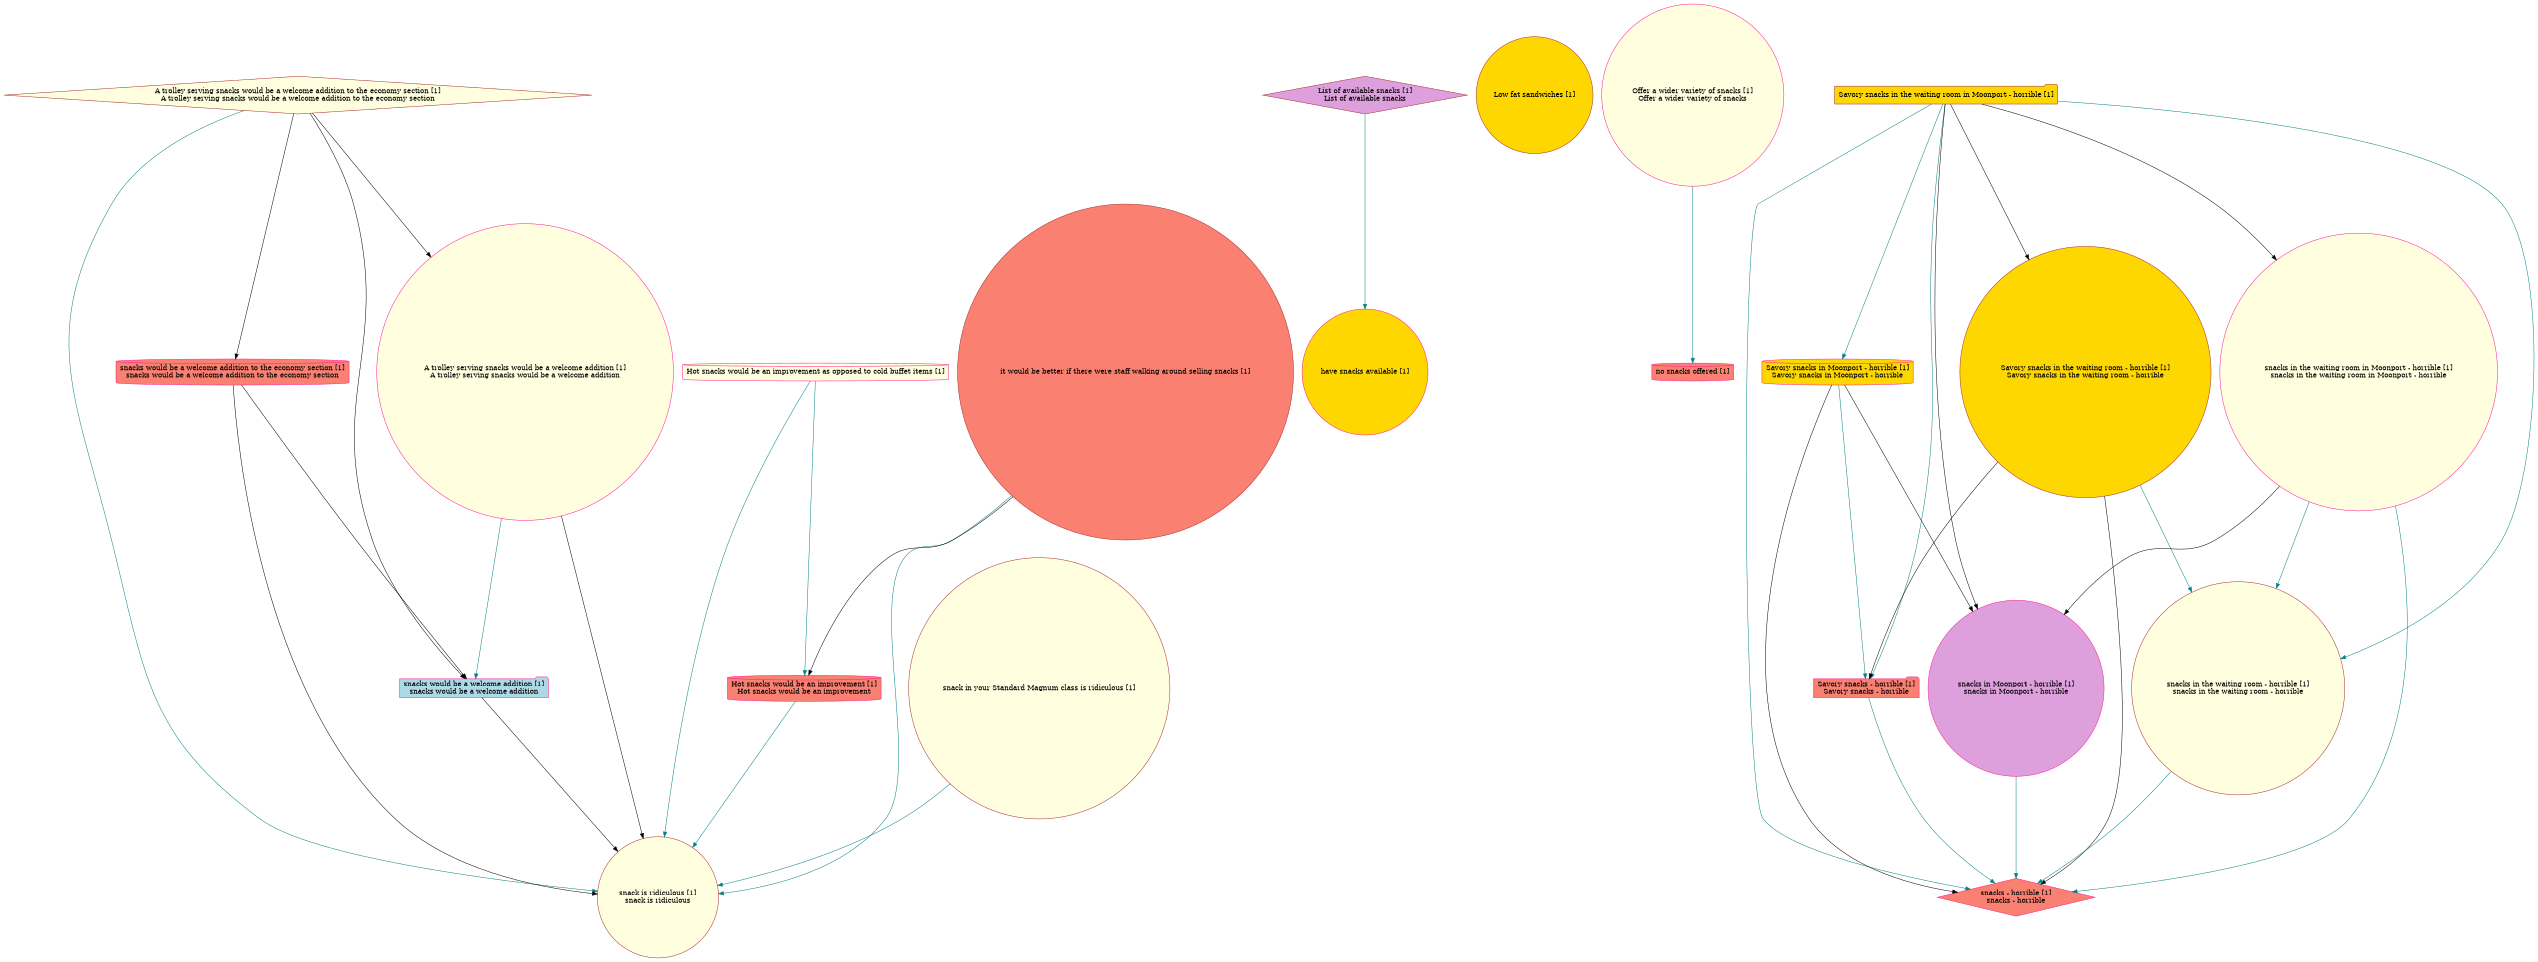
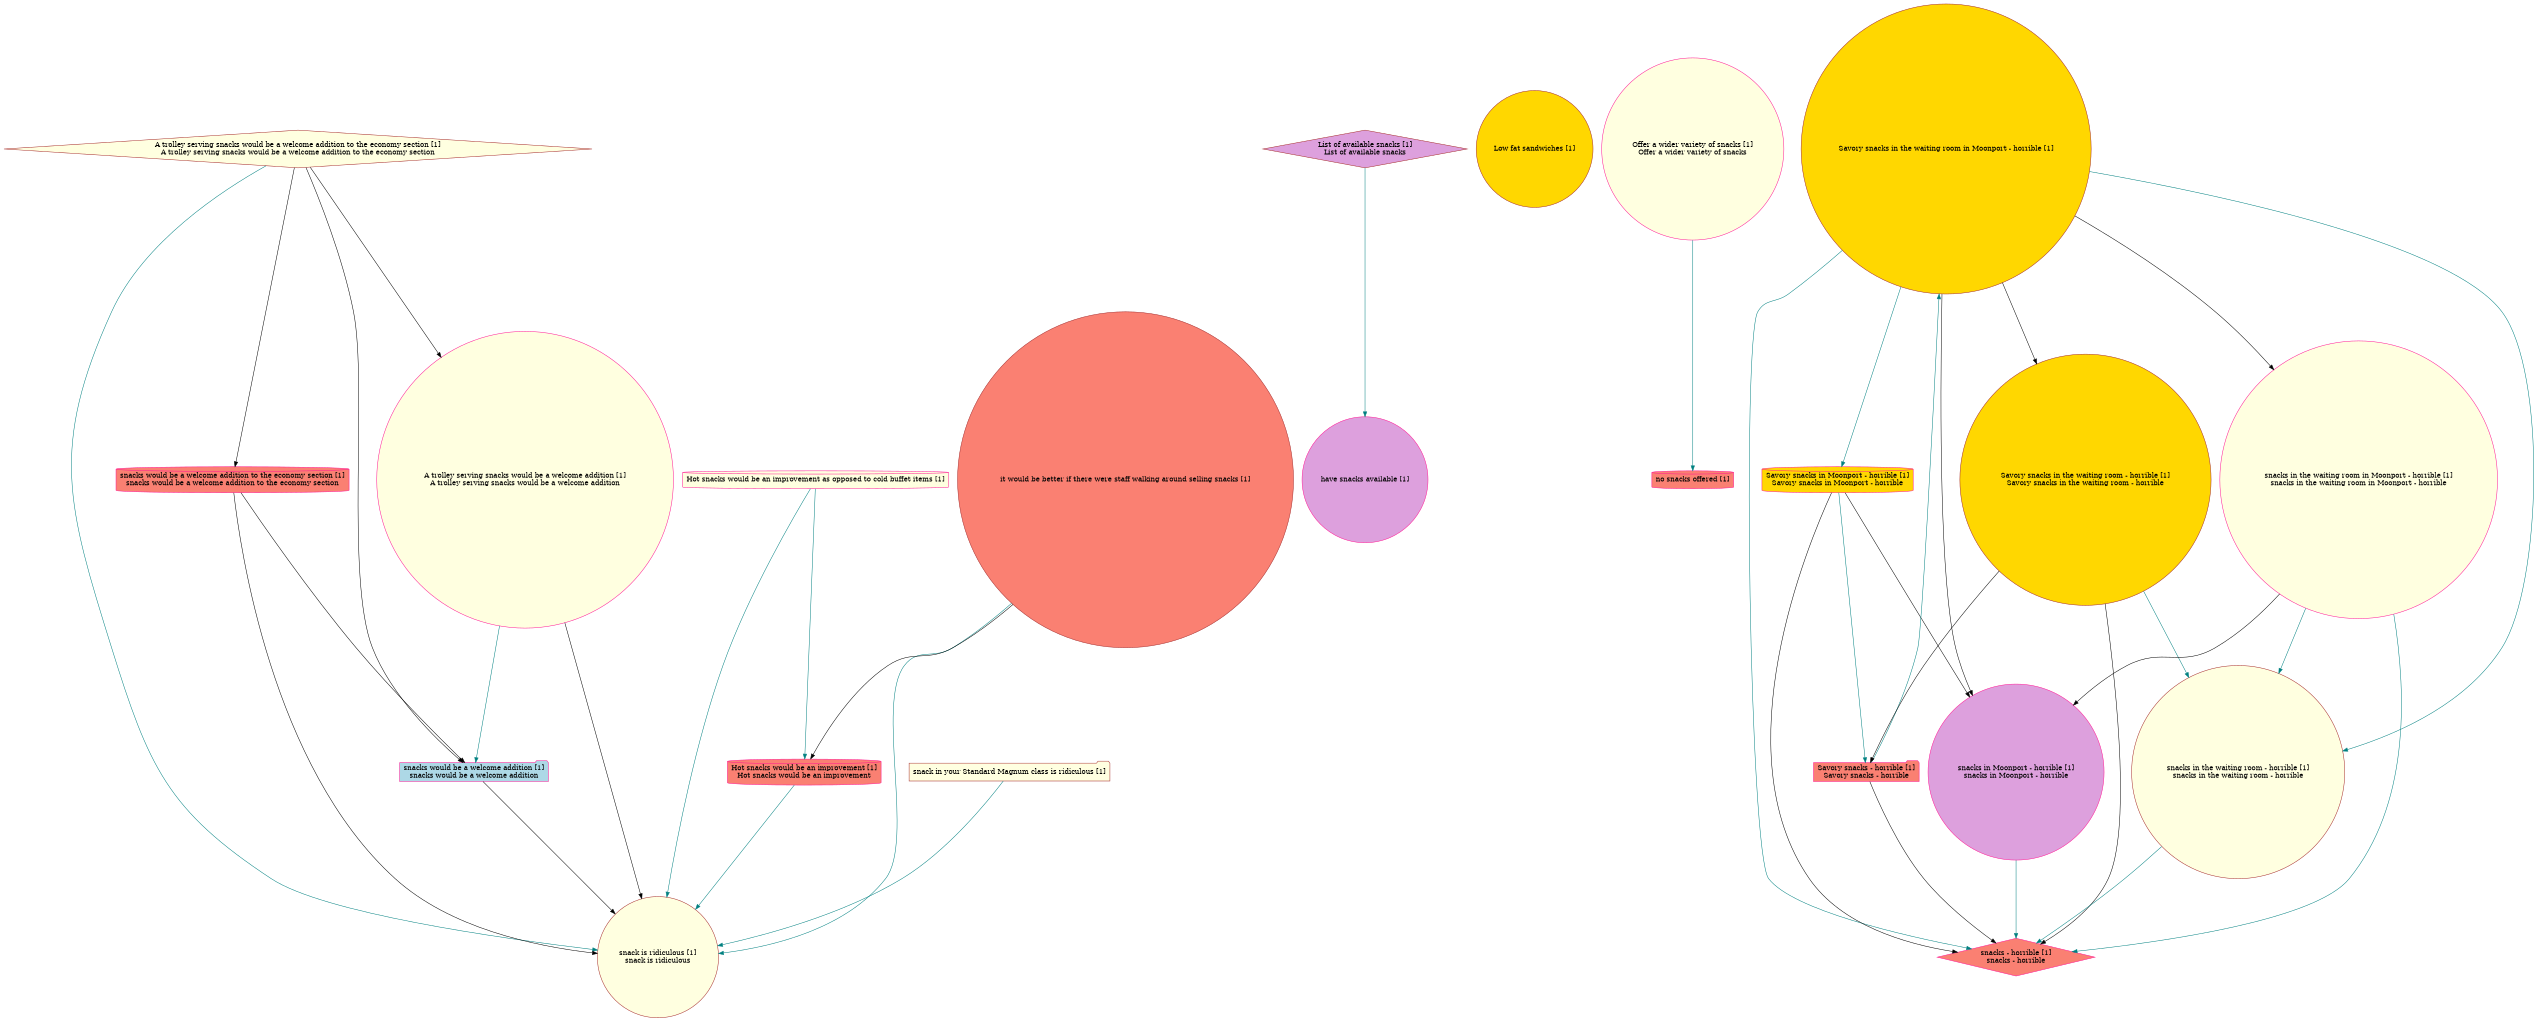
node "Savory snacks in the waiting room in Moonport - horrible [1]": shape folder -> circle
node "have snacks available [1]": fillcolor gold -> plum
edge "Savory snacks in the waiting room in Moonport - horrible [1]" -> "Savory snacks - horrible [1] Savory snacks - horrible": reversed
node "snack in your Standard Magnum class is ridiculous [1]": shape circle -> folder
edge "Savory snacks - horrible [1] Savory snacks - horrible" -> "snacks - horrible [1] snacks - horrible": color teal -> black
